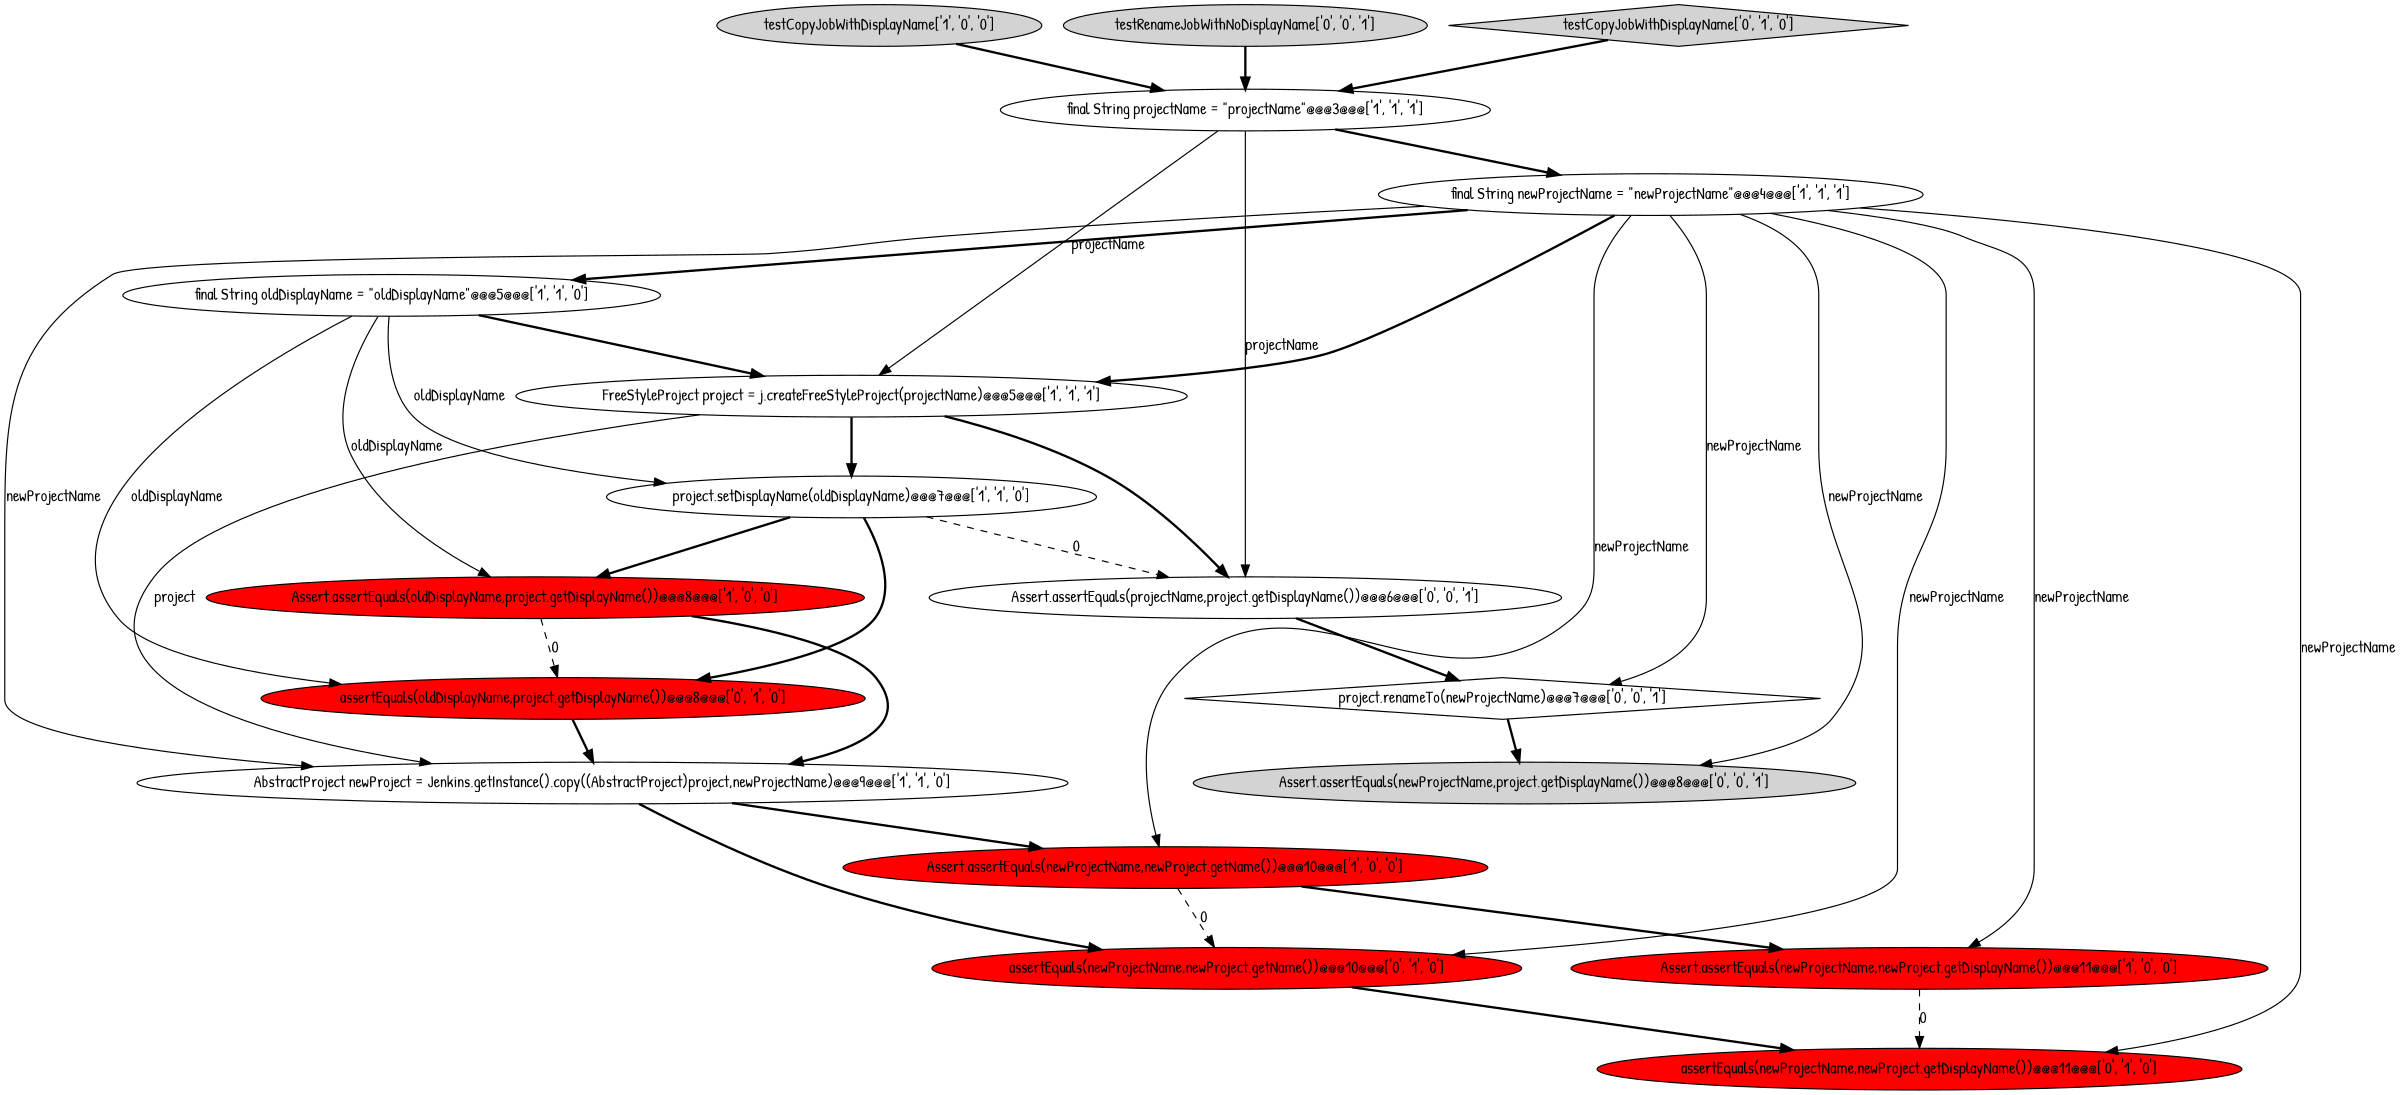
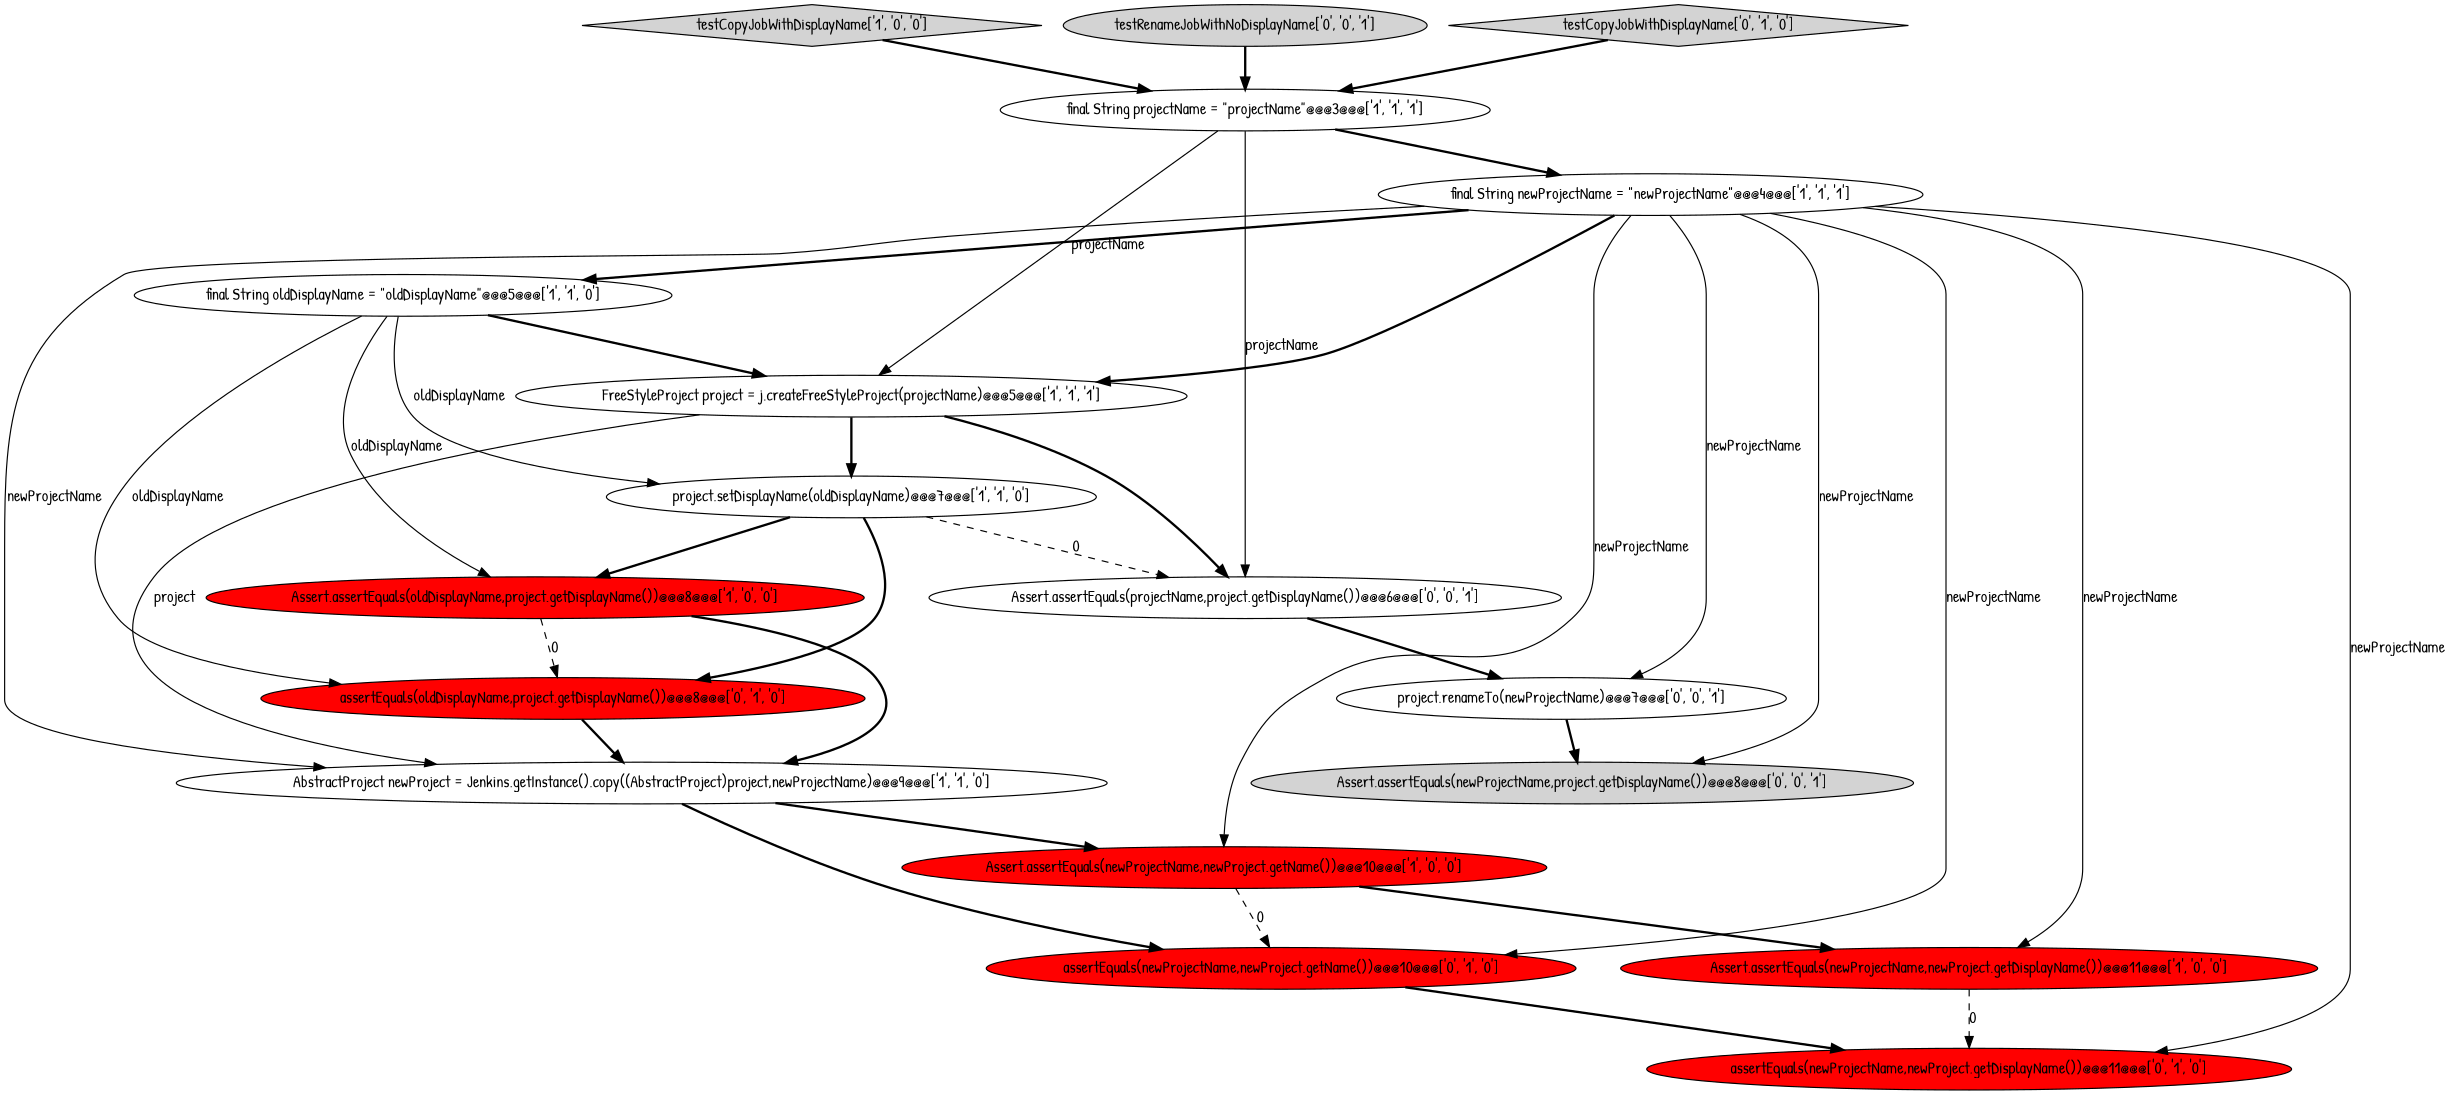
node "testCopyJobWithDisplayName['1', '0', '0']": shape ellipse -> diamond
node "project.renameTo(newProjectName)@@@7@@@['0', '0', '1']": shape diamond -> ellipse
